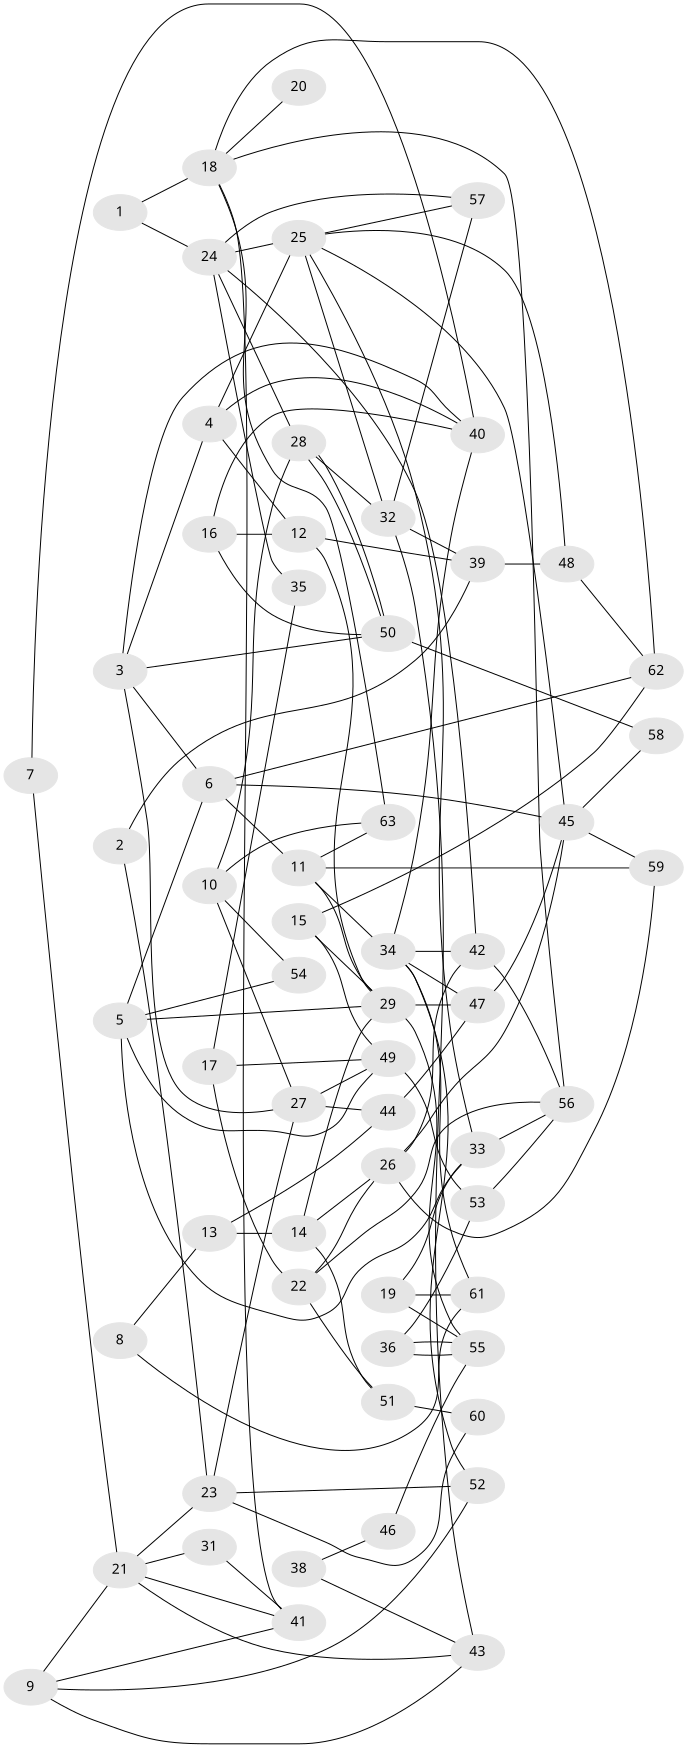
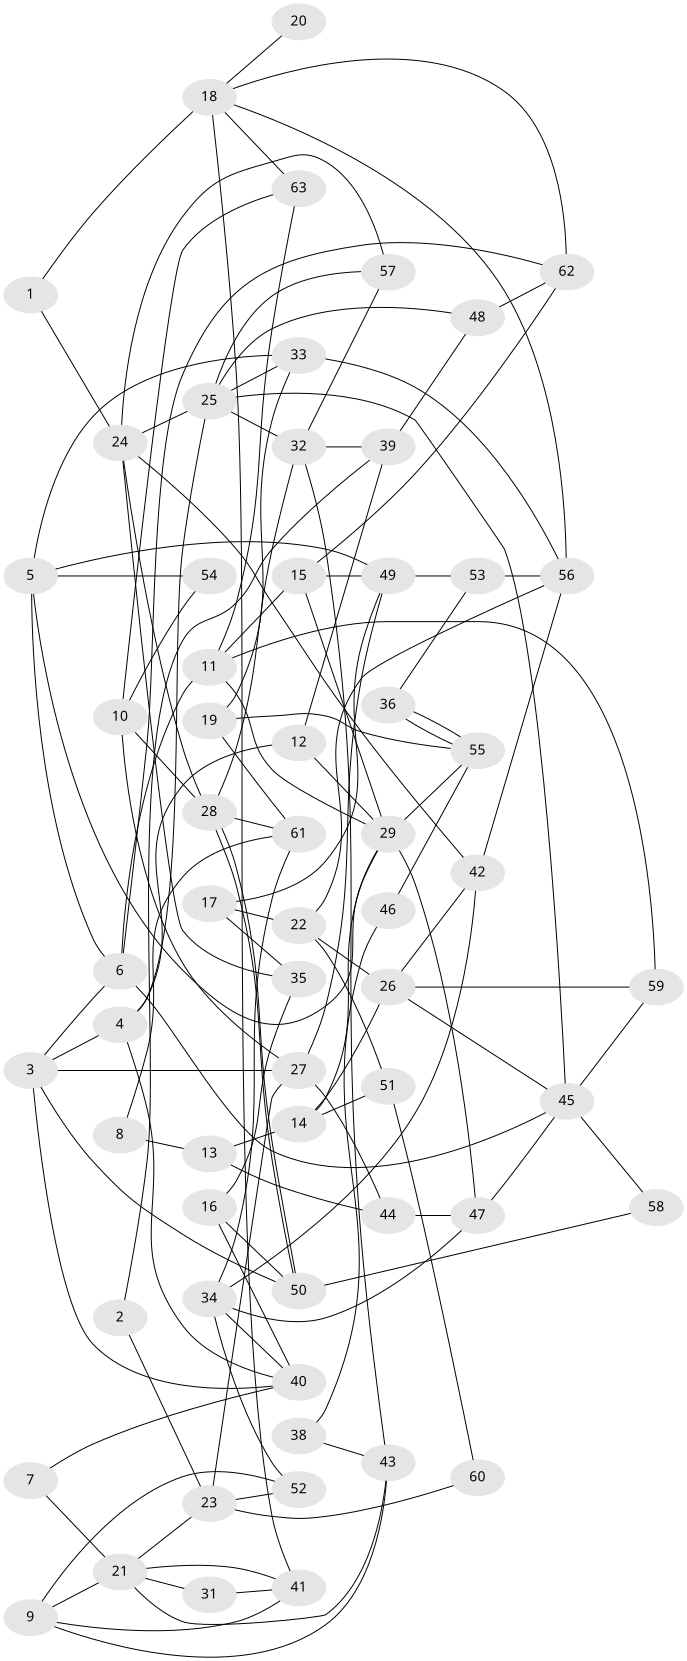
edge "16" -- "12": now "16" -- "35"
edge "28" -- "61": added
edge "11" -- "34": now "11" -- "15"
